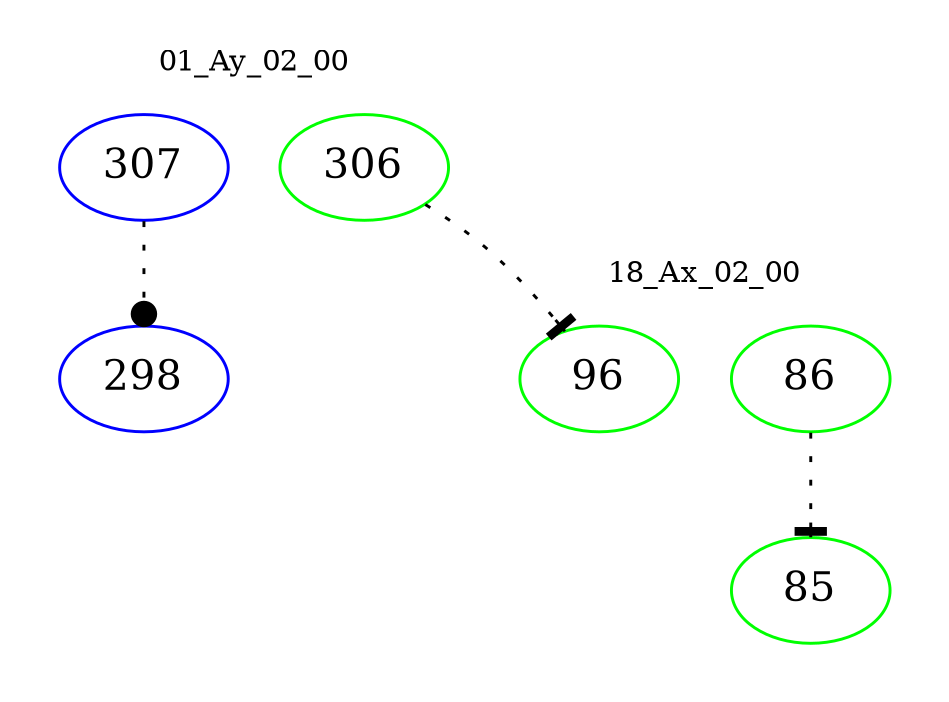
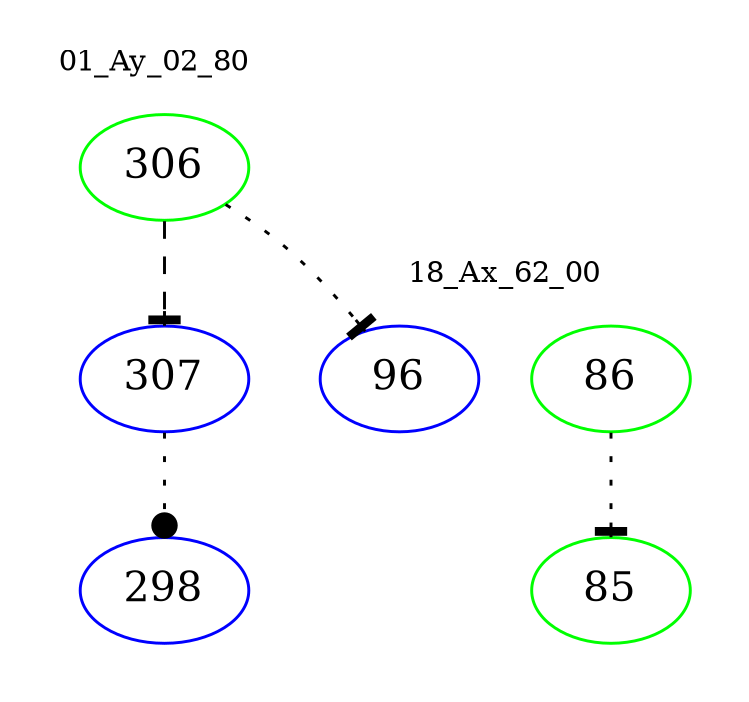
cluster "01_Ay_02_00": label "01_Ay_02_00" -> "01_Ay_02_80"
edge "306" -> "307": added
cluster "18_Ax_02_00": label "18_Ax_02_00" -> "18_Ax_62_00"
node "96": color green -> blue
